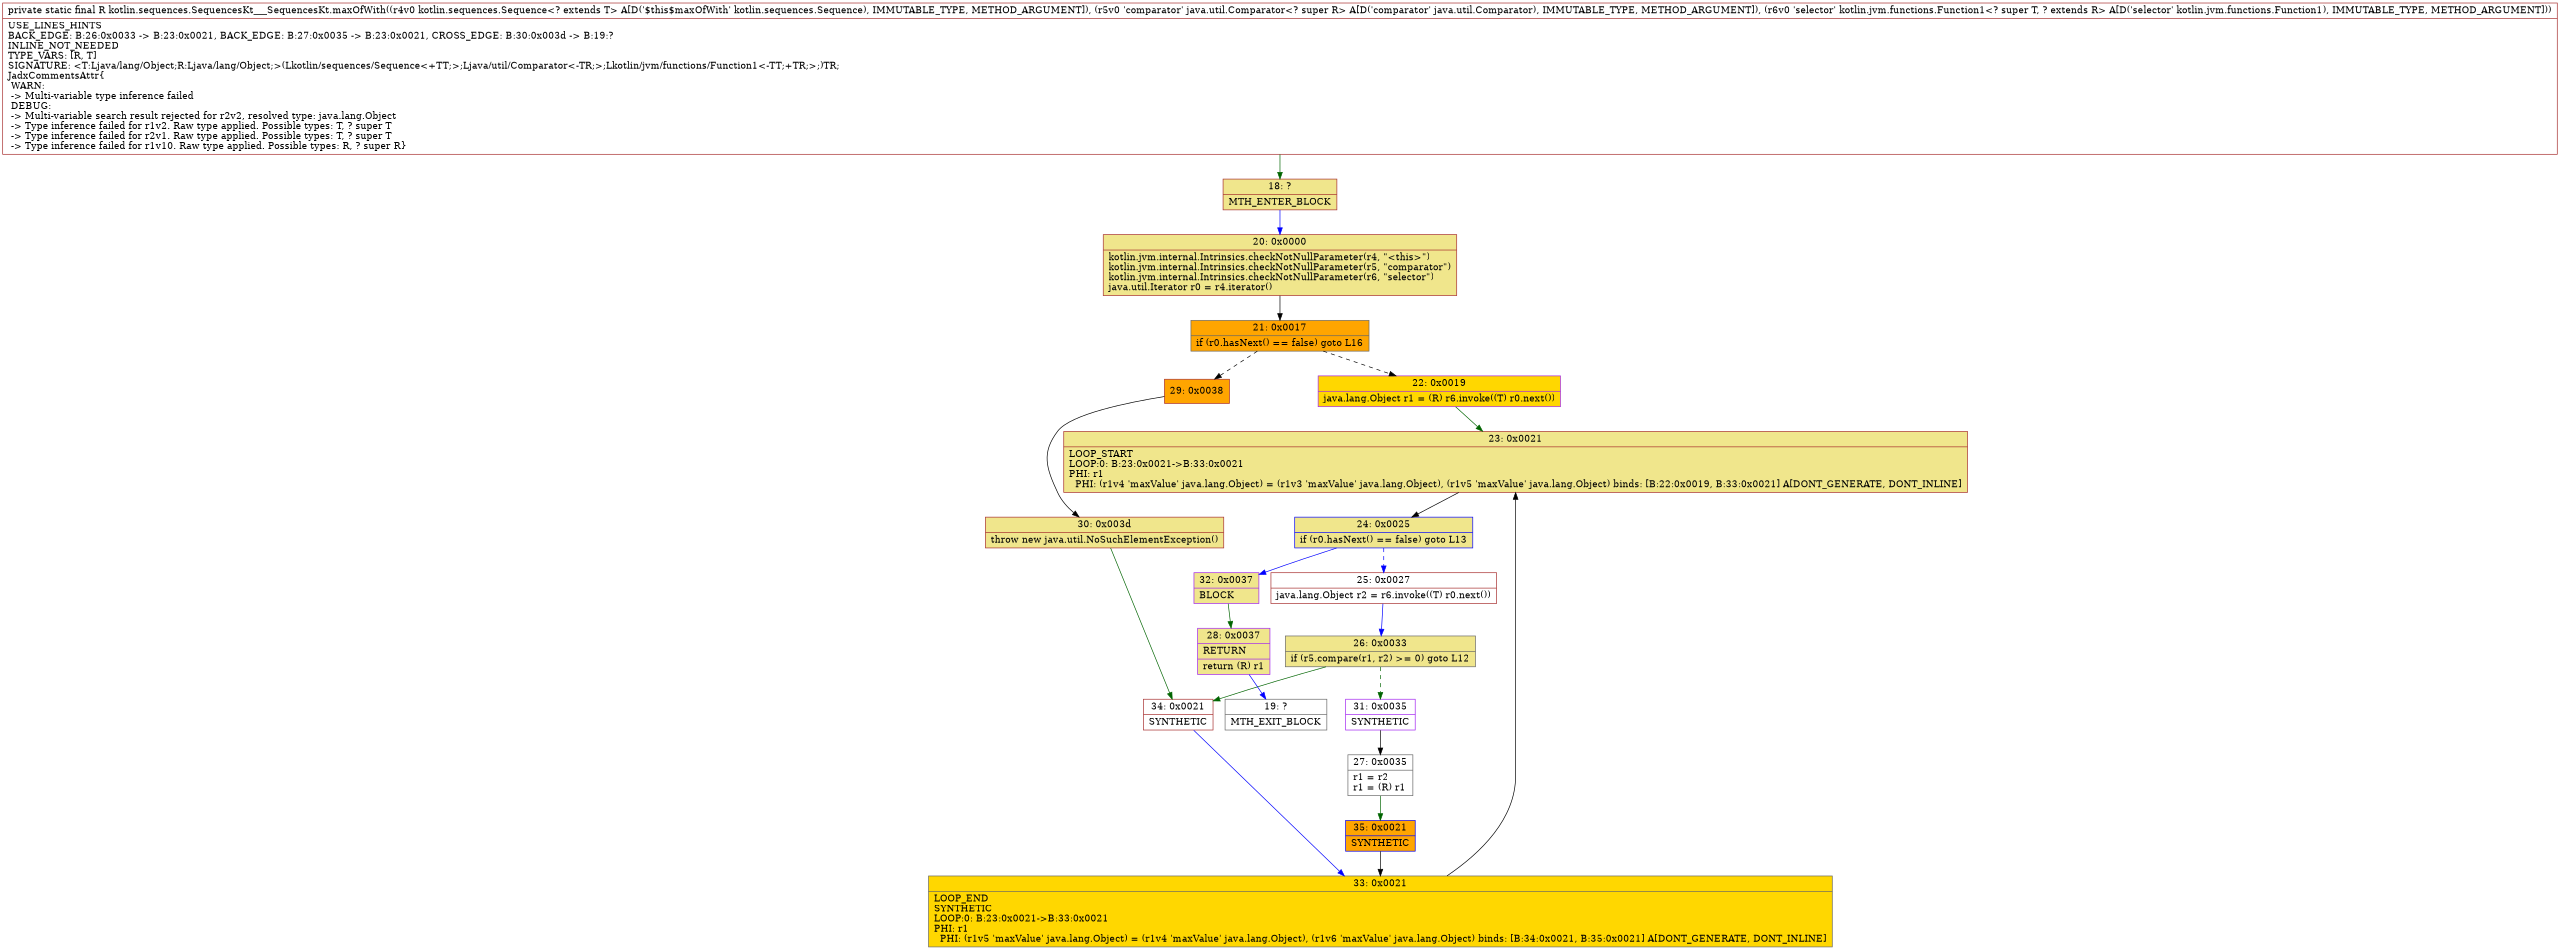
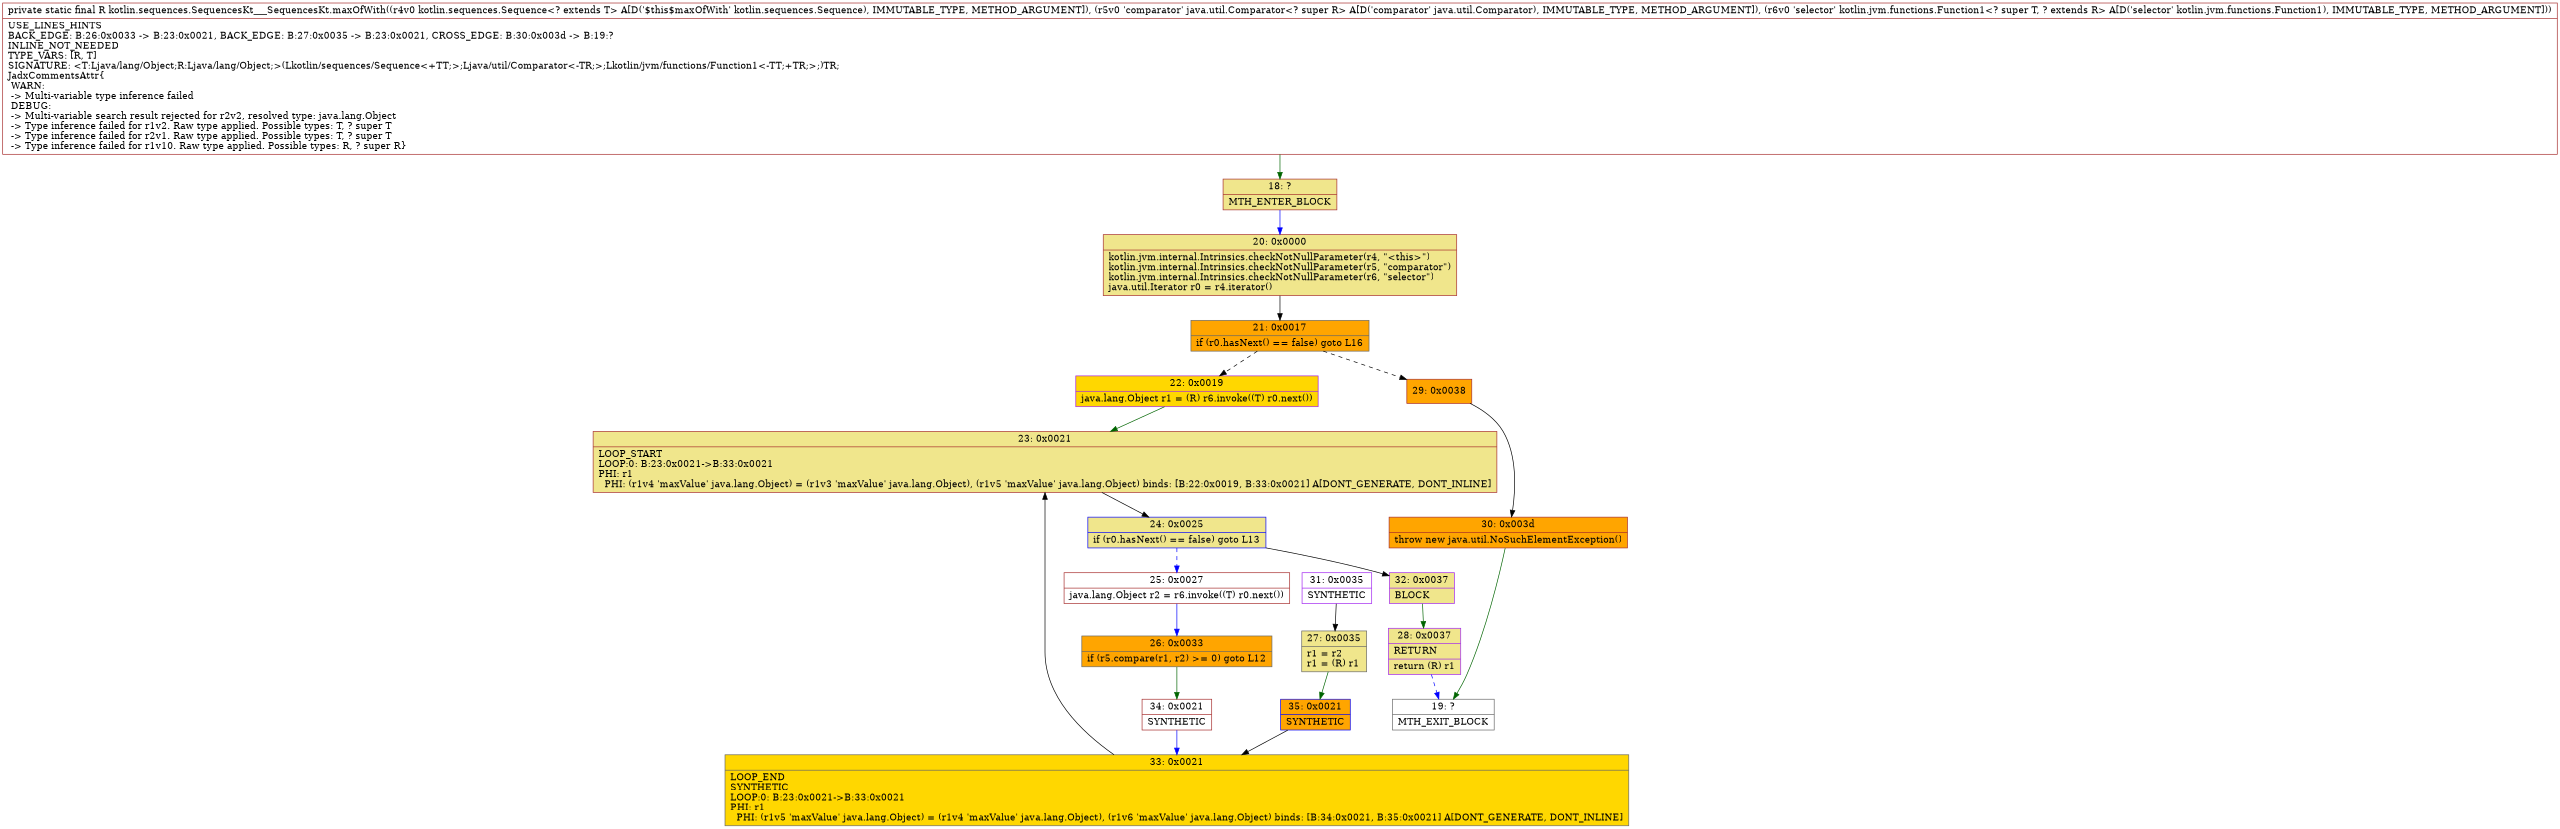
node "30: 0x003d": fillcolor khaki -> orange
edge "24: 0x0025" -> "32: 0x0037": color blue -> black
edge "30: 0x003d" -> "34: 0x0021": now "30: 0x003d" -> "19: ?"
node "26: 0x0033": fillcolor khaki -> orange
edge "26: 0x0033" -> "31: 0x0035": removed
edge "28: 0x0037" -> "19: ?": style solid -> dashed
node "27: 0x0035": fillcolor white -> khaki
